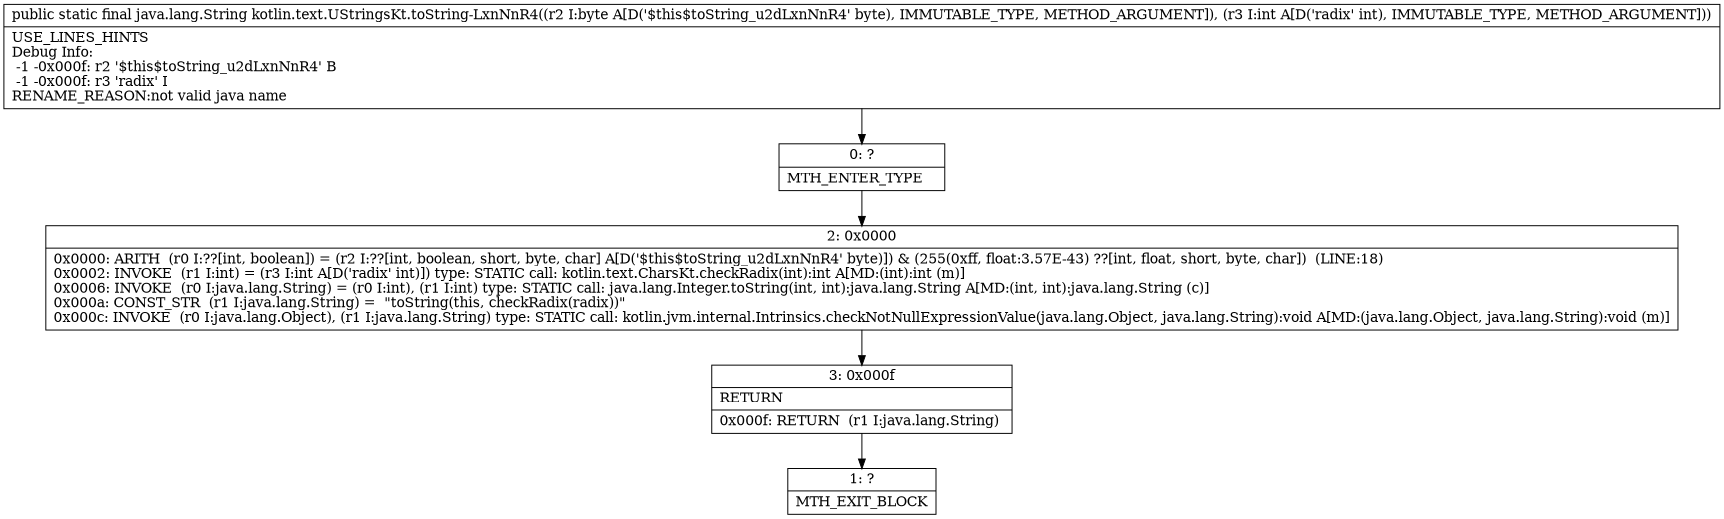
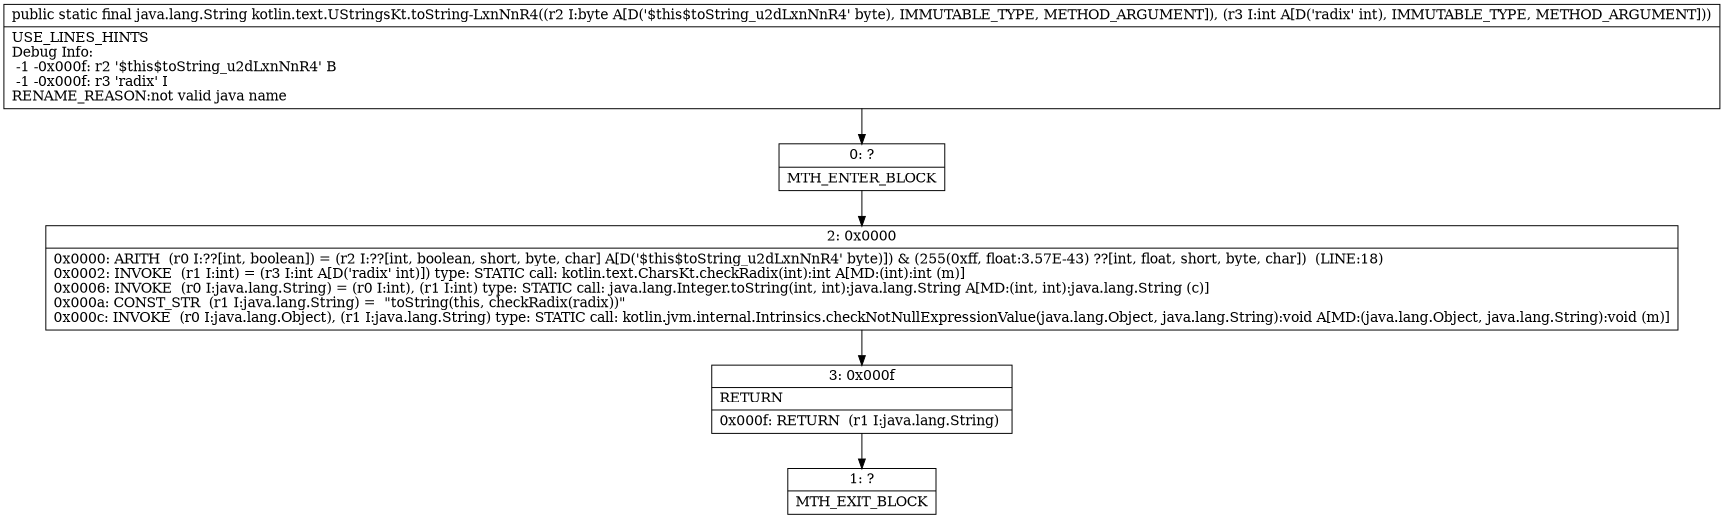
node "0: ?": text "MTH_ENTER_TYPE" -> "MTH_ENTER_BLOCK"
